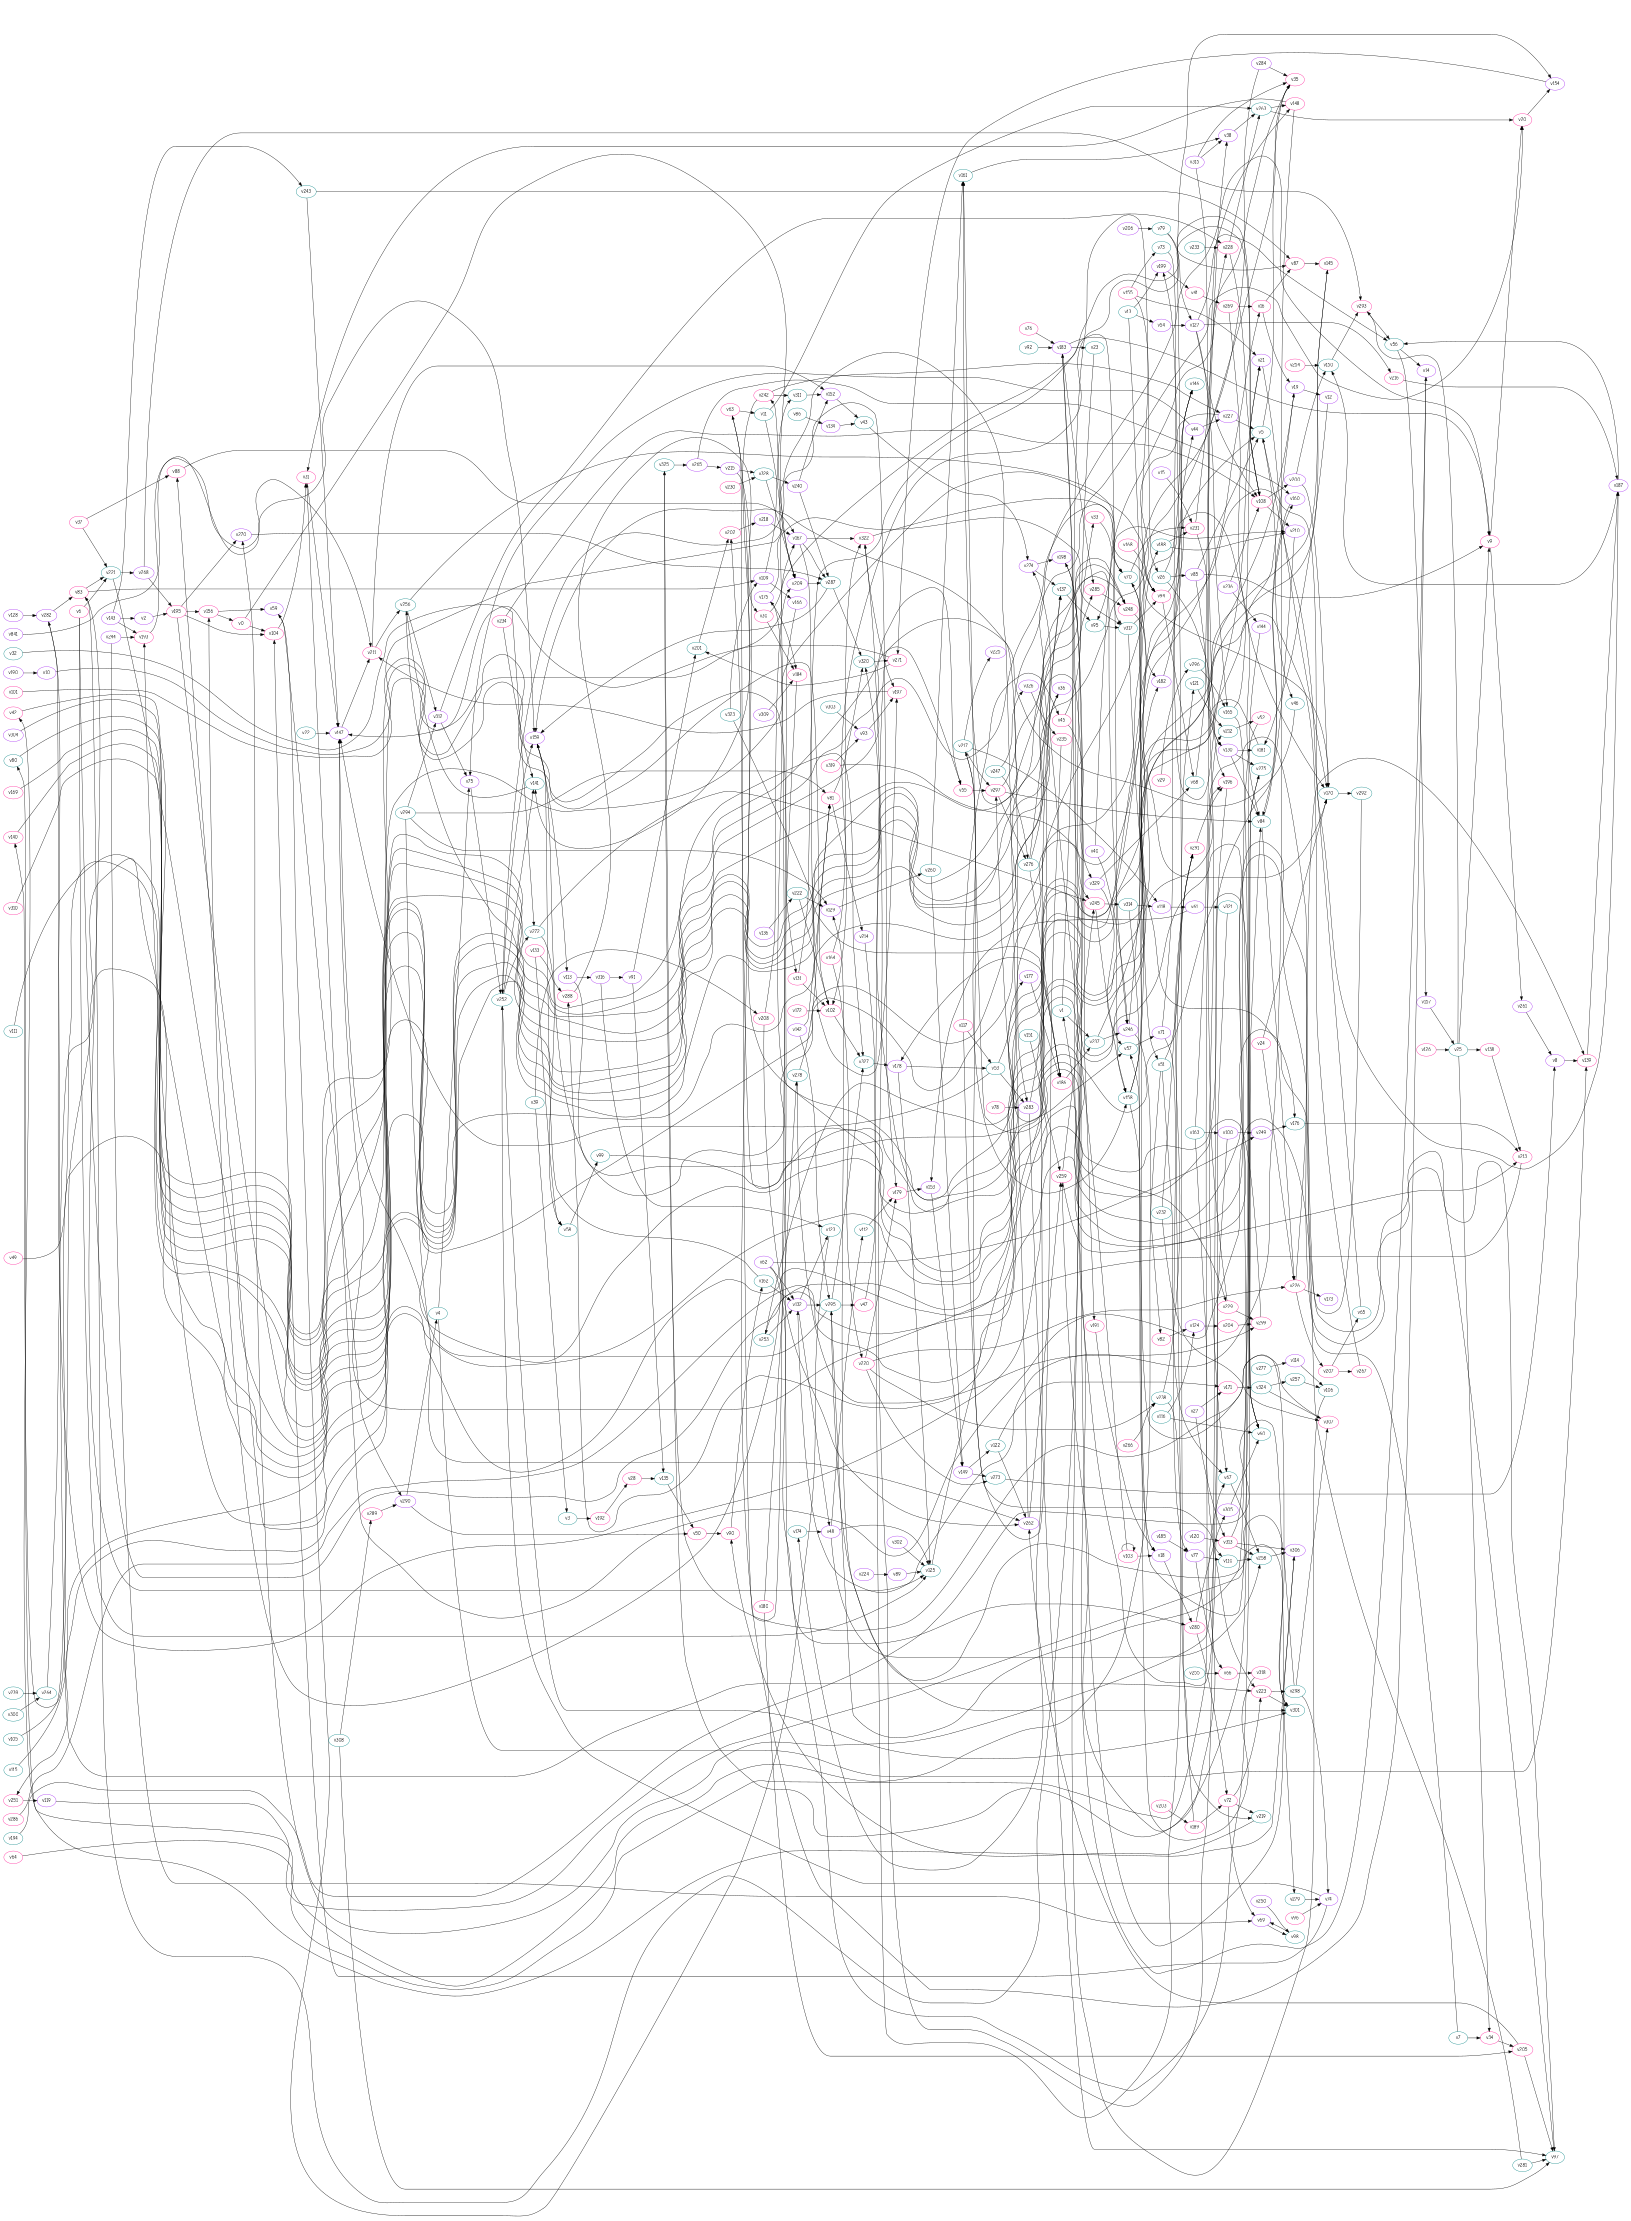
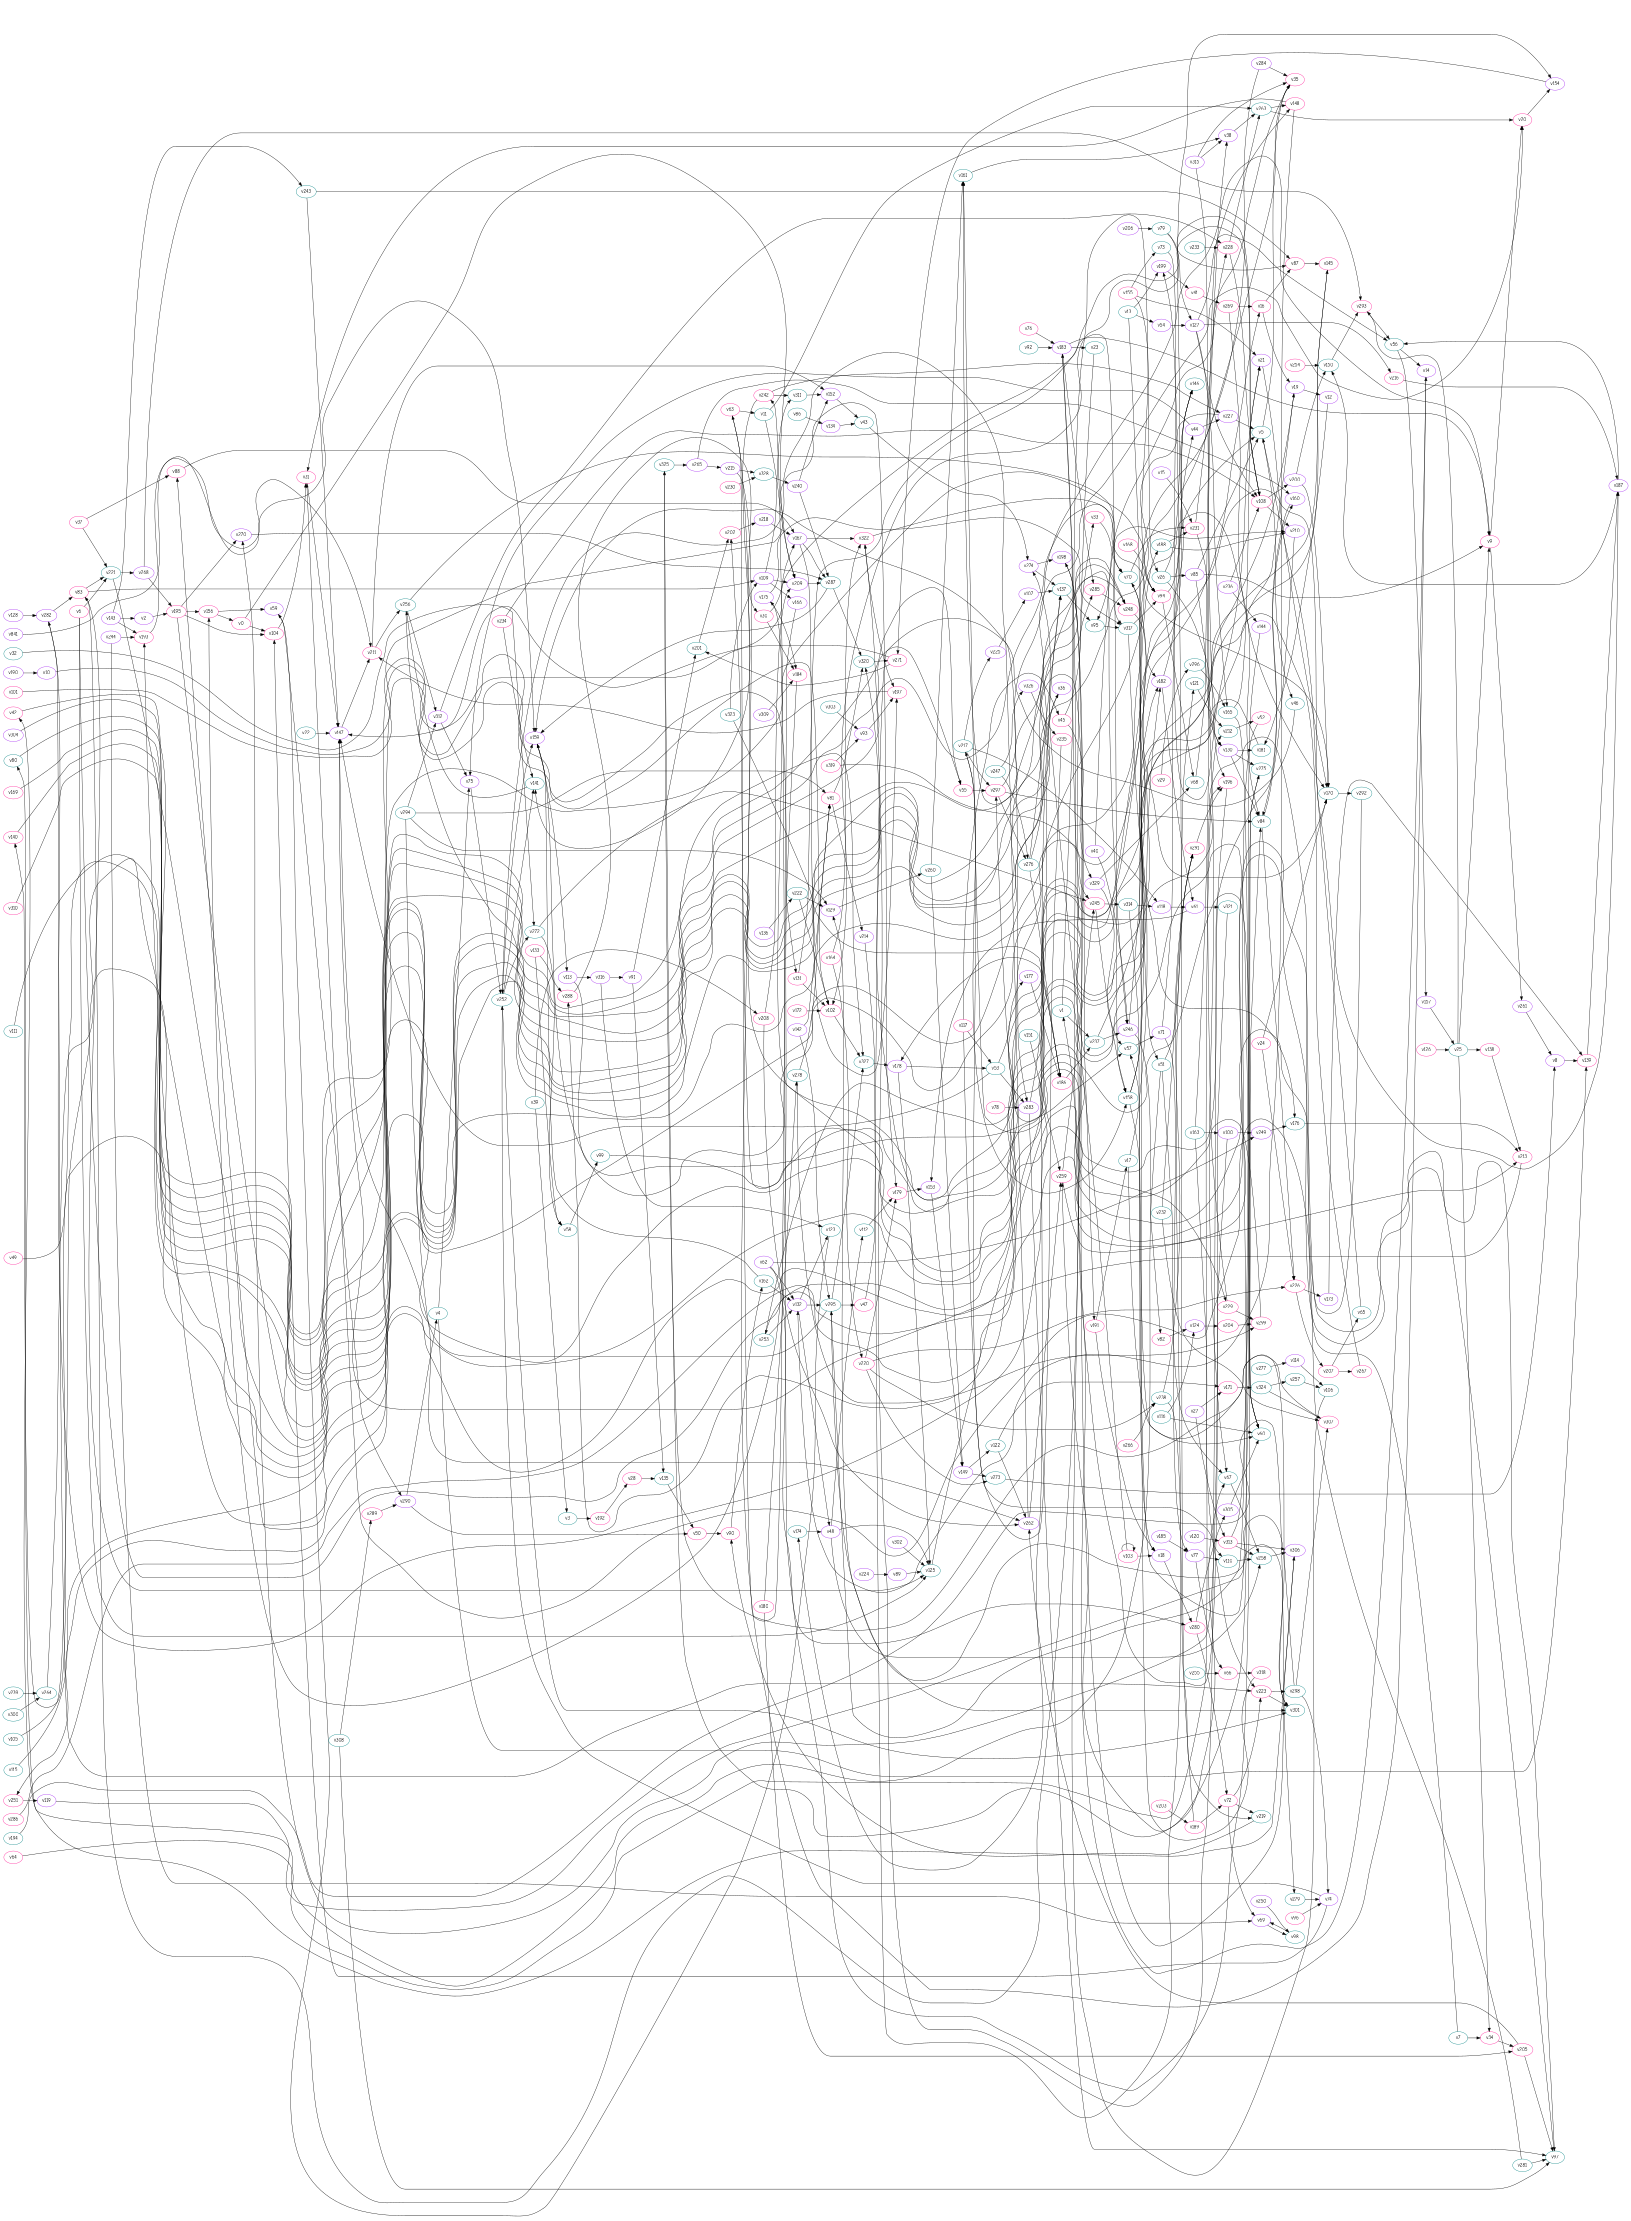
edge "v328" -> "v209": now "v109" -> "v209"
node "v107": added
edge "v182" -> "v61": added
edge "v226" -> "v139": now "v173" -> "v139"
node "v17": added
